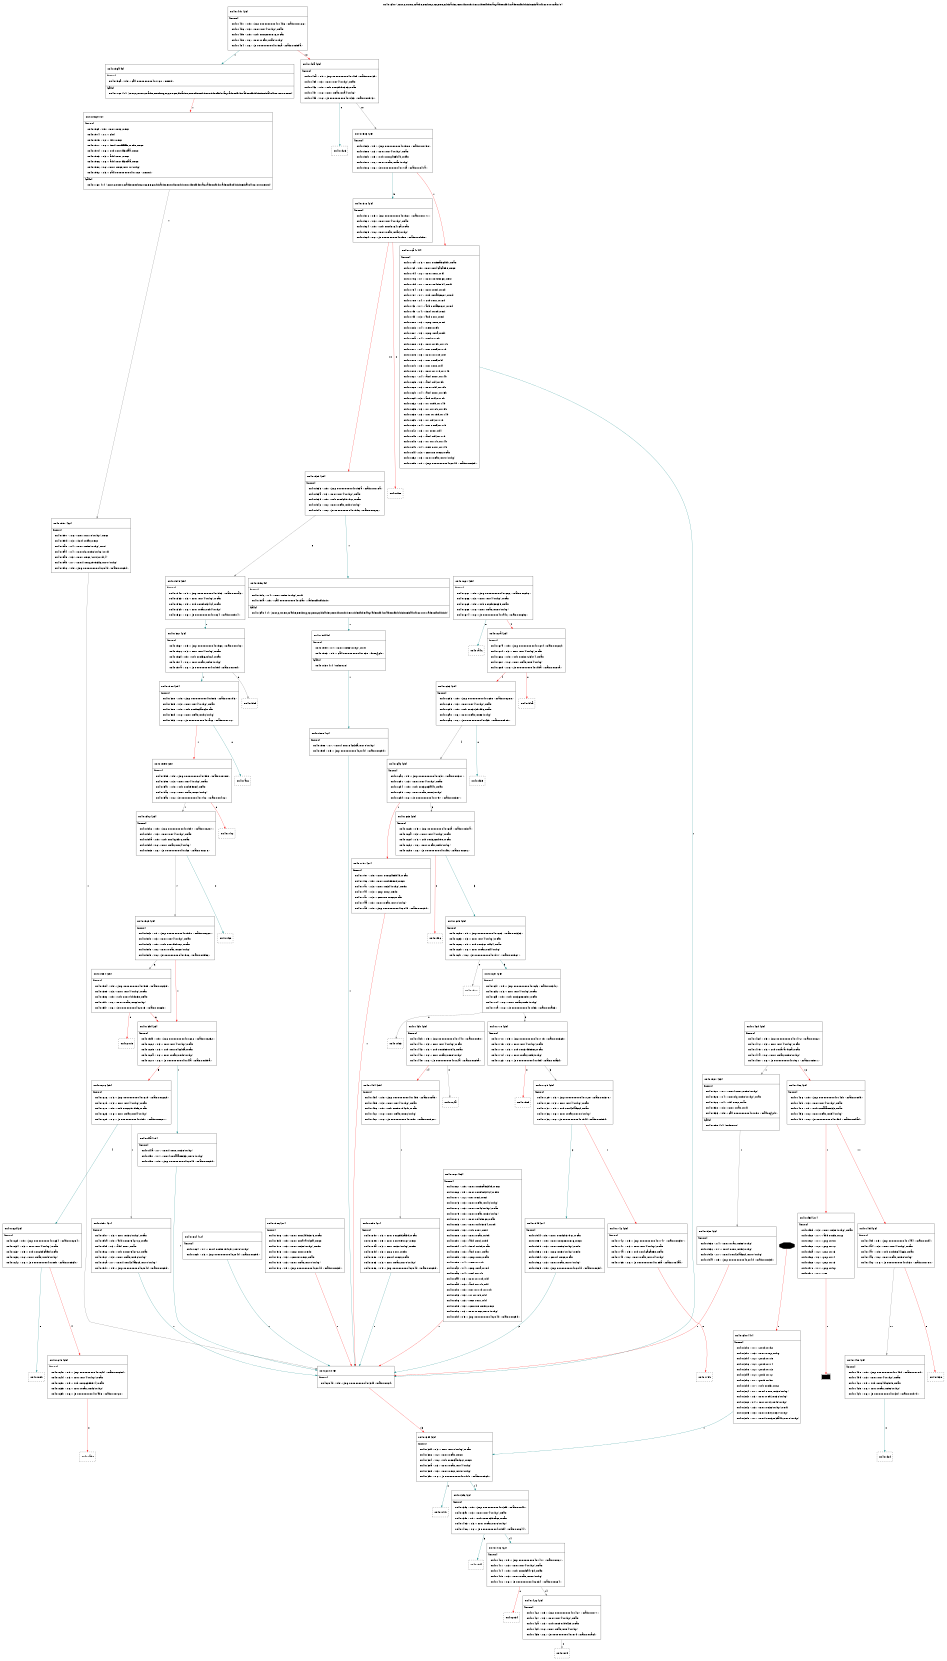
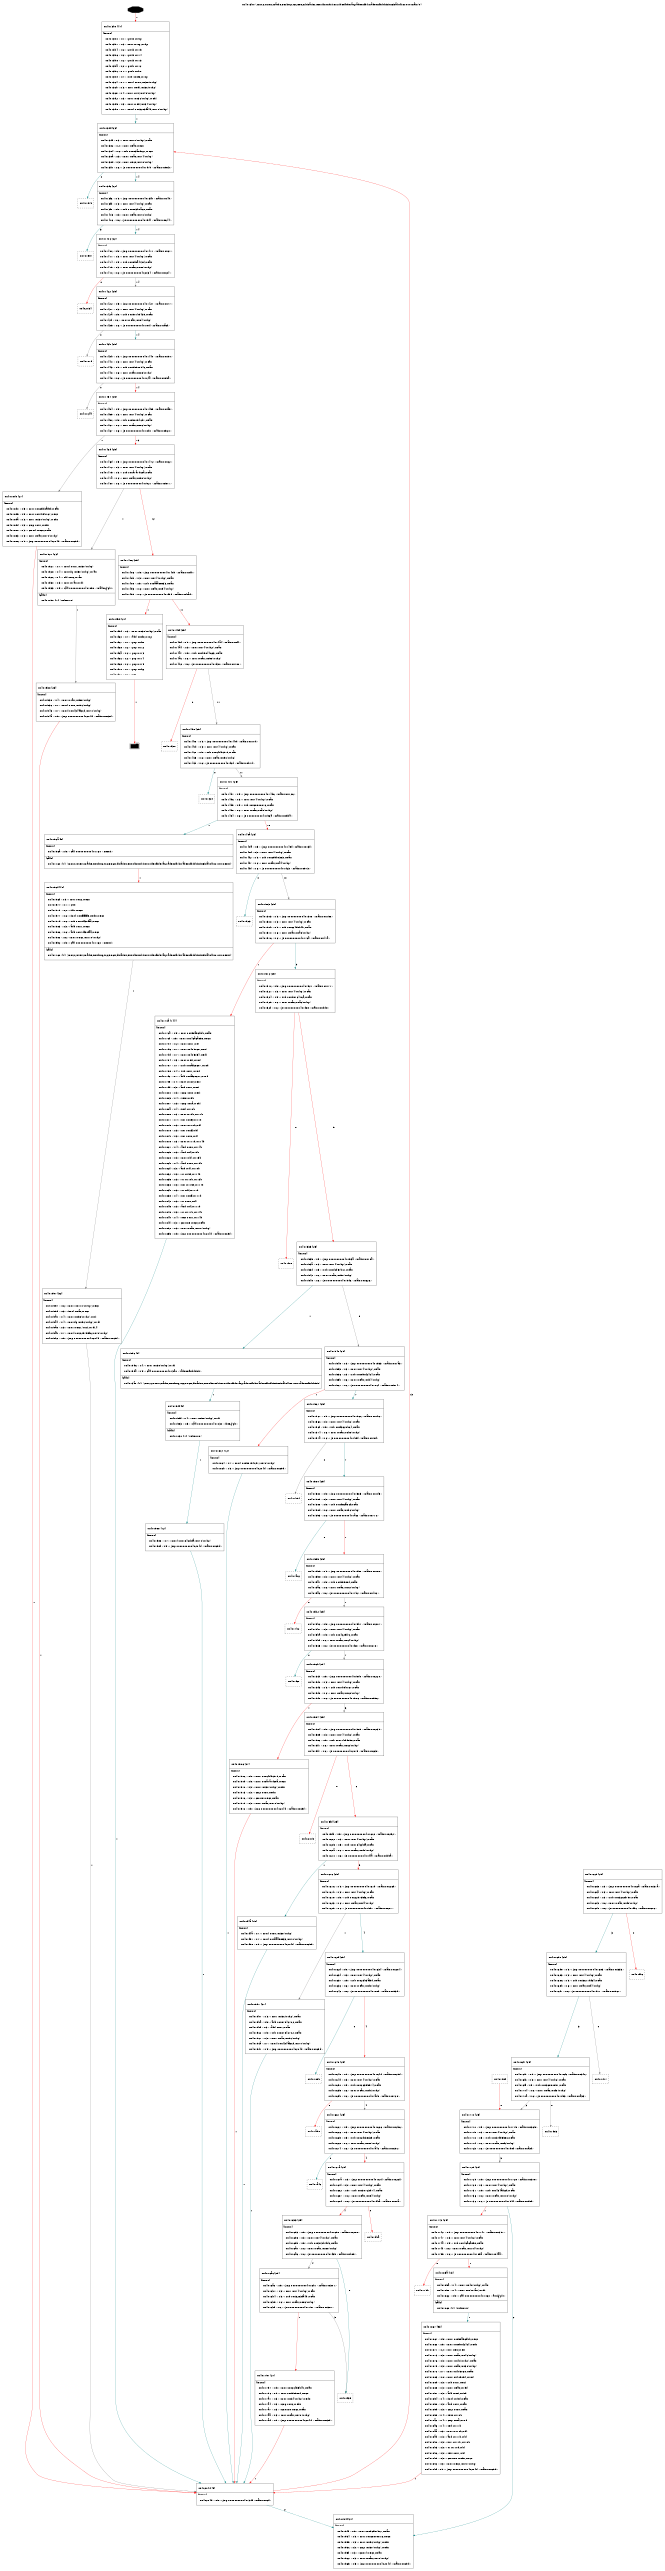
edge "0x401422 [25]" -> "0x40143b [25]": added, label "14"
edge "0x40151c [25]" -> "0x401535 [25]": label " 10" -> " 9"
edge "0x401454 [25]" -> "0x40146d [25]": added, label "13"
edge "0x4014b8 [25]" -> "0x4014d1 [25]": added, label "11"
edge "0x4016ac [25]" -> "0x4016c5 [25]": now "0x4016ac [25]" -> "0x401f39"
edge "0x4015cb [25]" -> "0x4015fd [25]": now "0x4015cb [25]" -> "0x401906 [27]"
edge "0x401710 [25]" -> "0x401def": reversed
edge "0x4018d0 [27]" -> "0x40204d [5]": color teal -> red
edge "0x40194f [27]" -> "0x40204d [5]": reversed
edge "0x40154e [25]" -> "0x4018c4 [12]": added, label "1"
edge "0x401648 [25]" -> "0x401661 [25]": added, label "4"
node "0x40185a [13]": added
